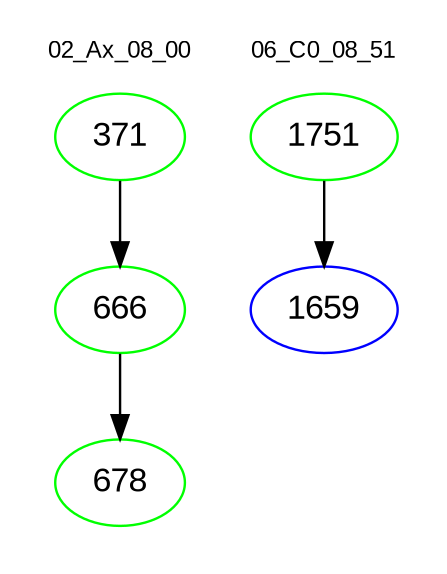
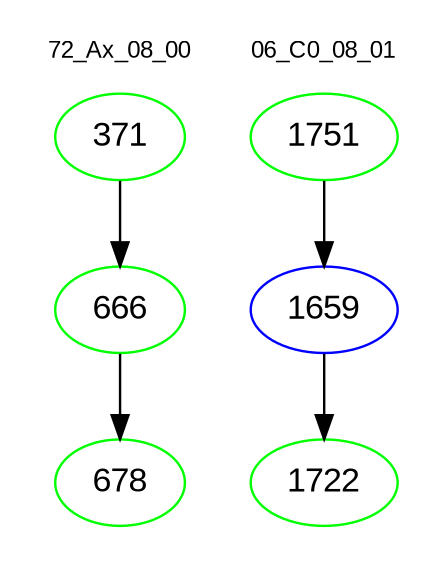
cluster "02_Ax_08_00": label "02_Ax_08_00" -> "72_Ax_08_00"
cluster "06_C0_08_51": label "06_C0_08_51" -> "06_C0_08_01"
node "1722": added
